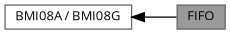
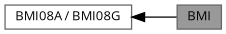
node "FIFO": label "FIFO" -> "BMI"
